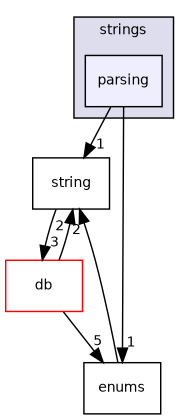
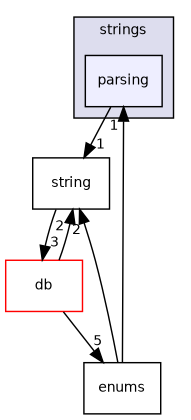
edge "parsing" -> "enums": reversed
